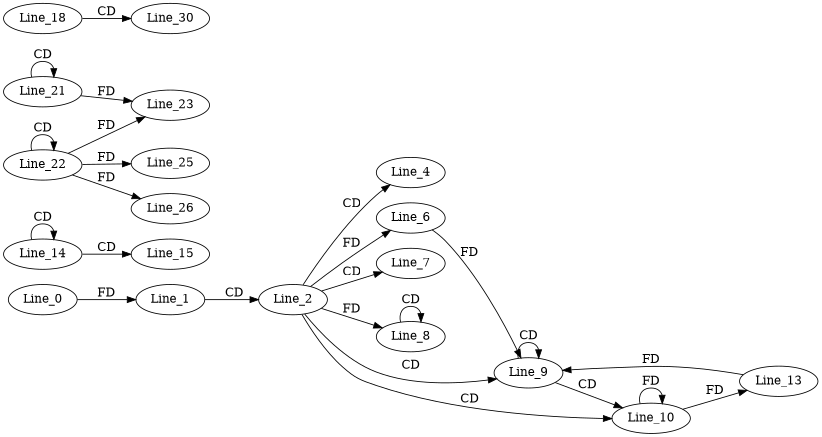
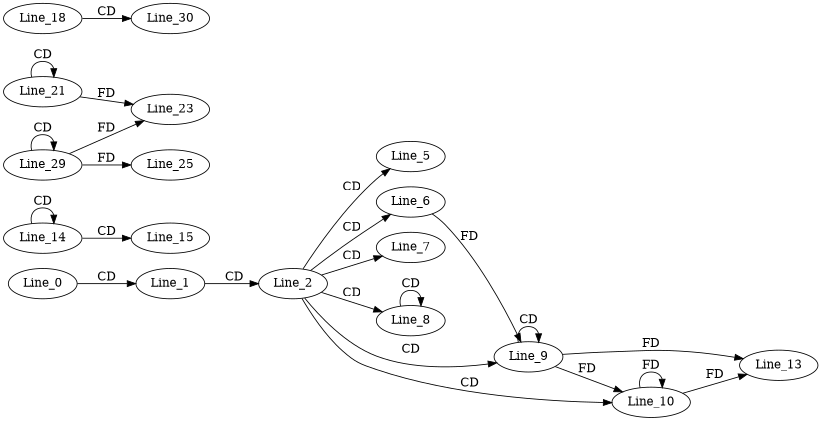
node "Line_22": label "Line_22" -> "Line_29"
node "Line_4": label "Line_4" -> "Line_5"
node "Line_26": removed
edge "Line_2" -> "Line_6": label "FD" -> "CD"
edge "Line_0" -> "Line_1": label "FD" -> "CD"
edge "Line_2" -> "Line_8": label "FD" -> "CD"
edge "Line_13" -> "Line_9": reversed
edge "Line_9" -> "Line_10": label "CD" -> "FD"
